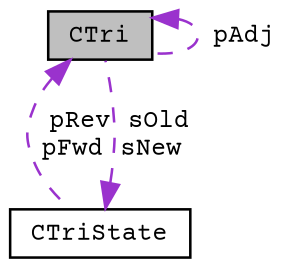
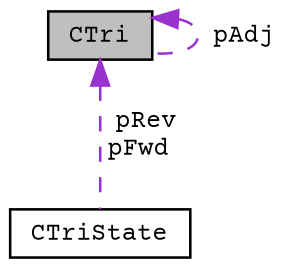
edge "CTri" -> "CTriState": removed, label "sOld sNew"
